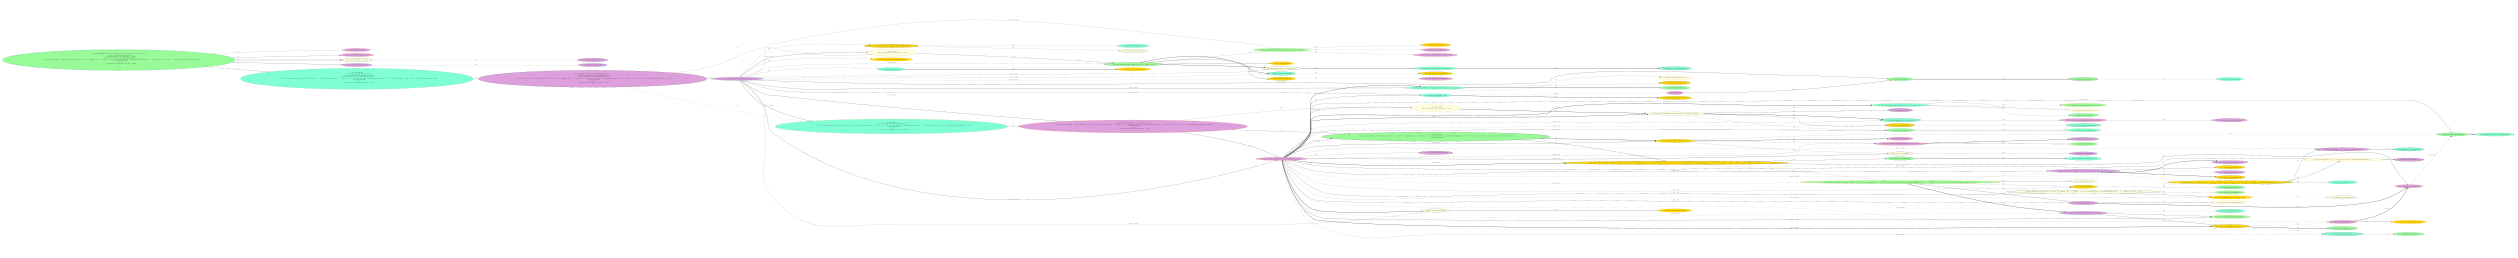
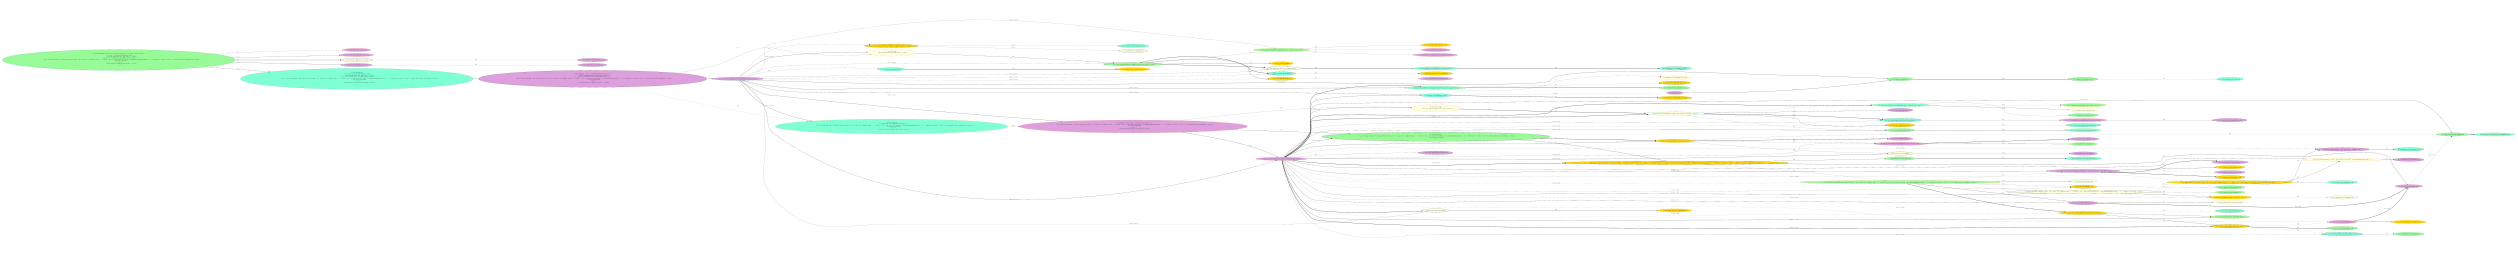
node "3:CtVirtualElement@isCommentNodesRequired": removed
node "11:CtInvocationImpl@check.getClass().getName()": fillcolor plum -> gold
